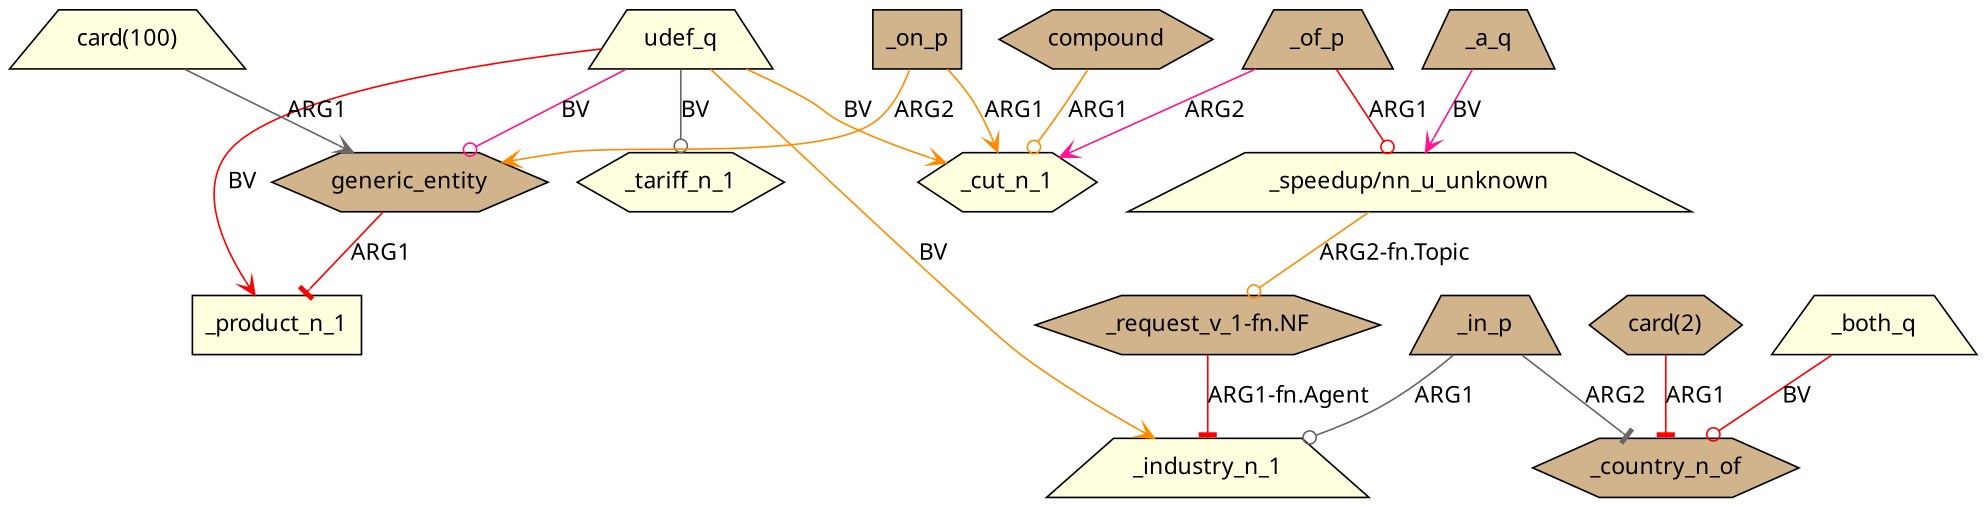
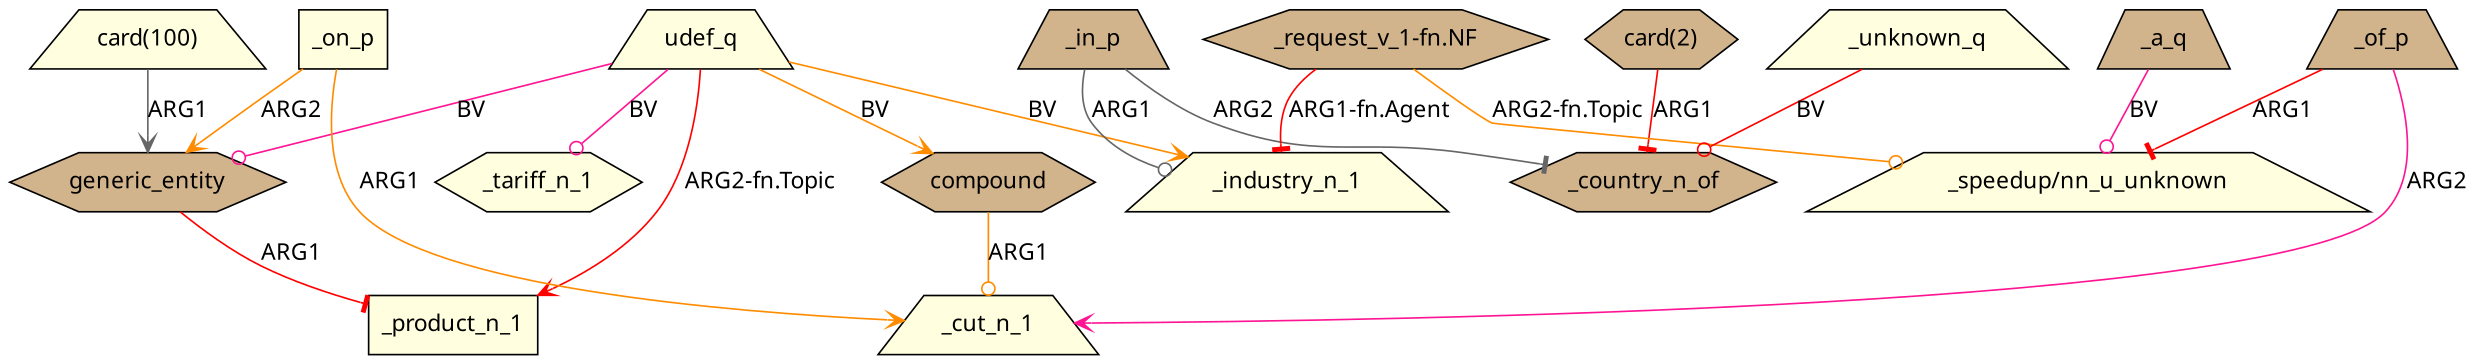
node "_on_p": fillcolor tan -> lightyellow
edge "udef_q" -> "_tariff_n_1": color gray40 -> deeppink
edge "_a_q" -> "_speedup/nn_u_unknown": arrowhead vee -> odot
edge "_of_p" -> "_speedup/nn_u_unknown": arrowhead odot -> tee
edge "udef_q" -> "_cut_n_1": now "udef_q" -> "compound"
edge "udef_q" -> "_product_n_1": label "BV" -> "ARG2-fn.Topic"
node "_cut_n_1": shape hexagon -> trapezium
edge "_speedup/nn_u_unknown" -> "_request_v_1-fn.NF": reversed
node "_both_q": label "_both_q" -> "_unknown_q"
